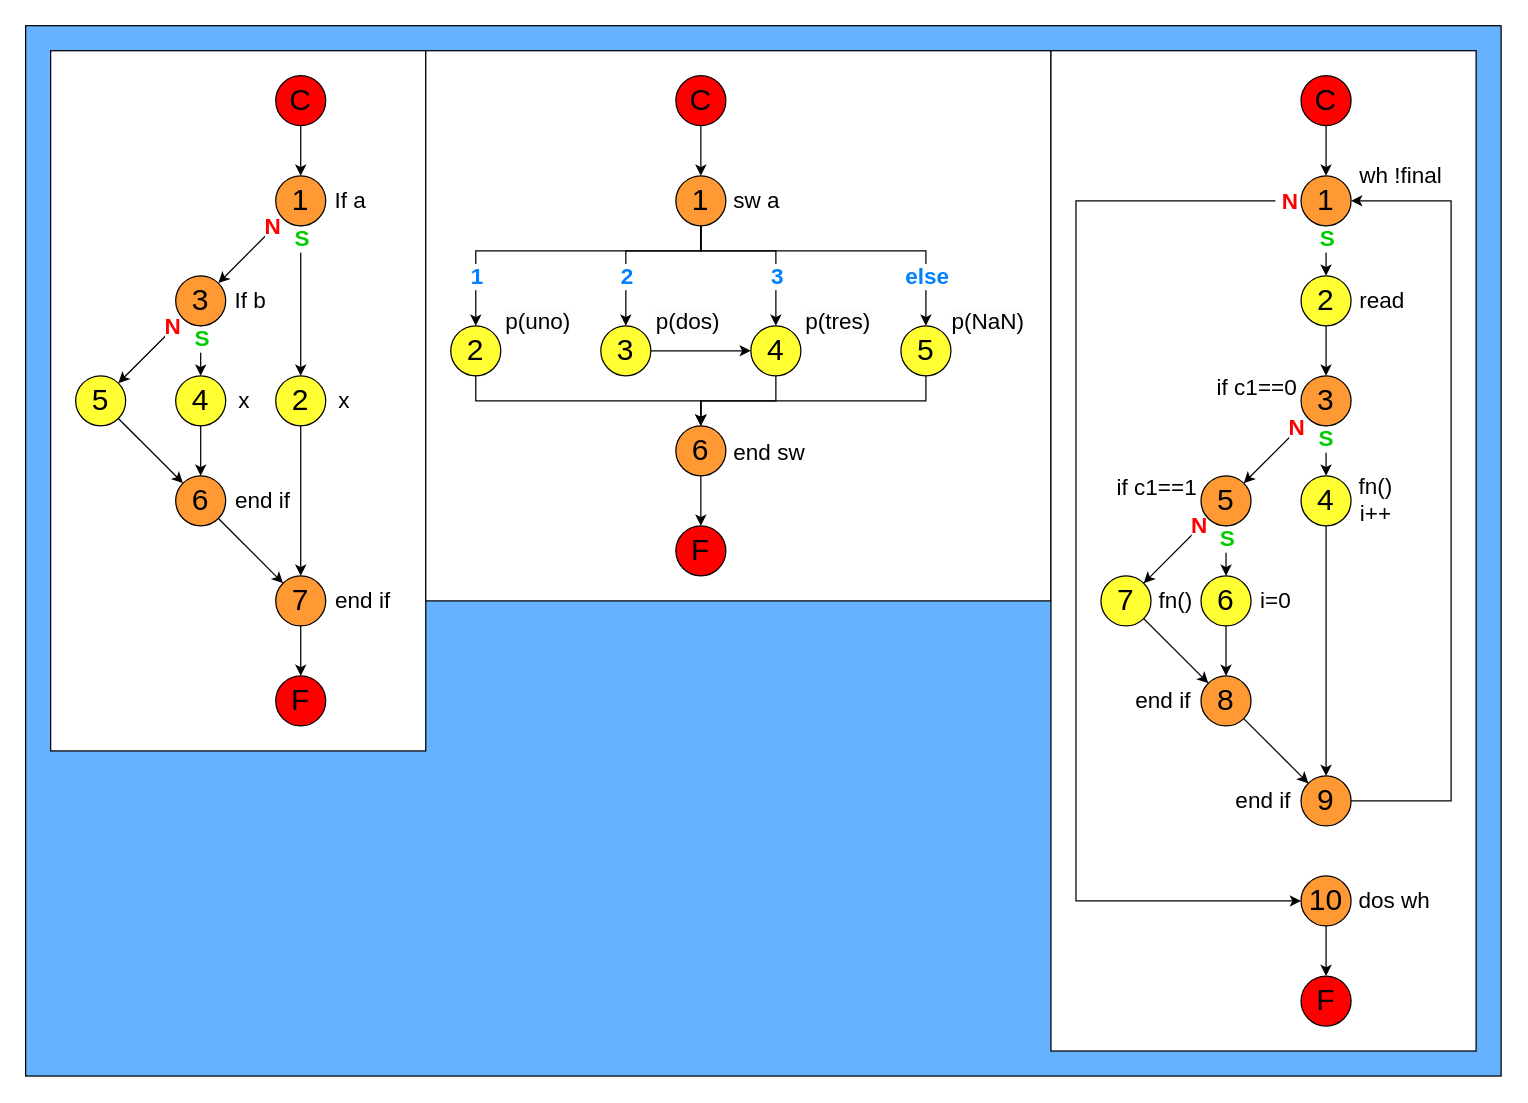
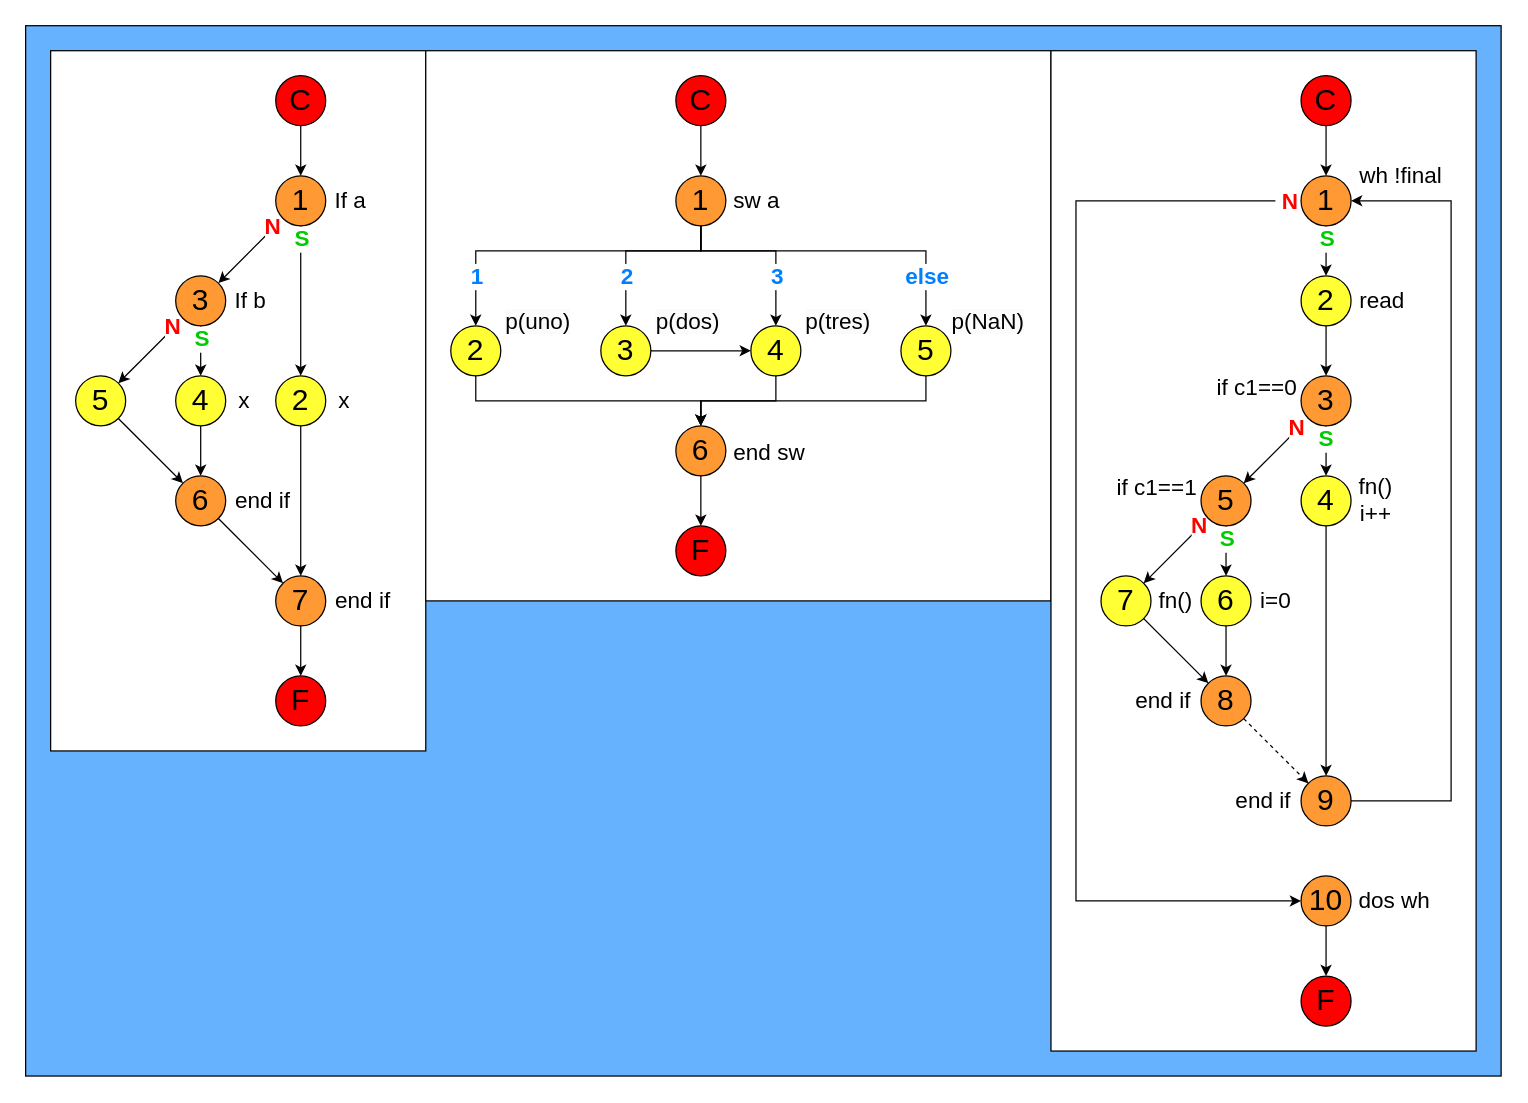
edge "8" -> "9": style solid -> dashed
